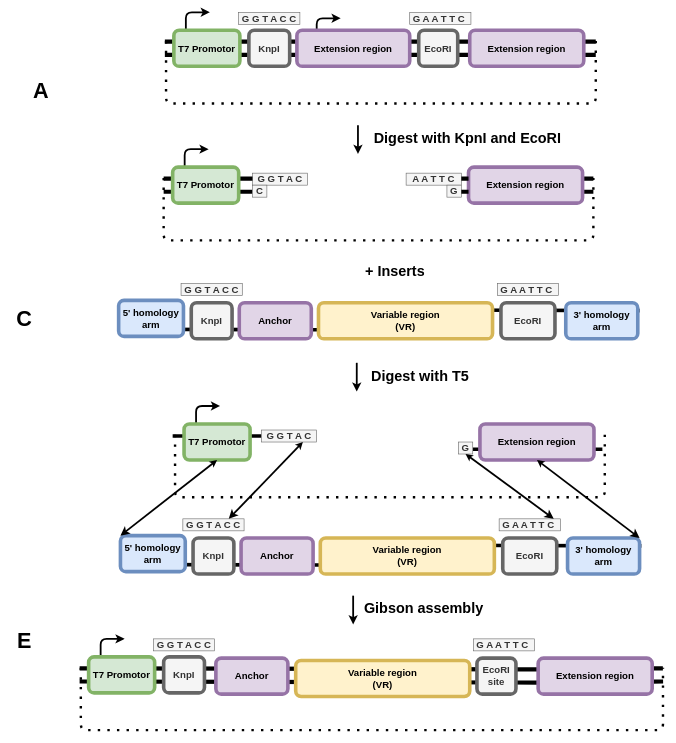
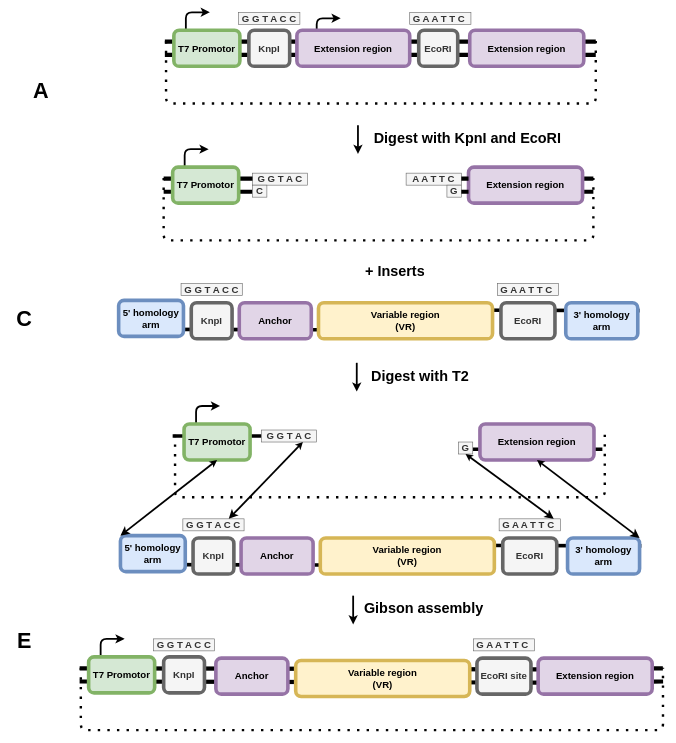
node "Digest with T5": label "Digest with T5" -> "Digest with T2"
node "EcoRI site": size 39x36 -> 54x36
